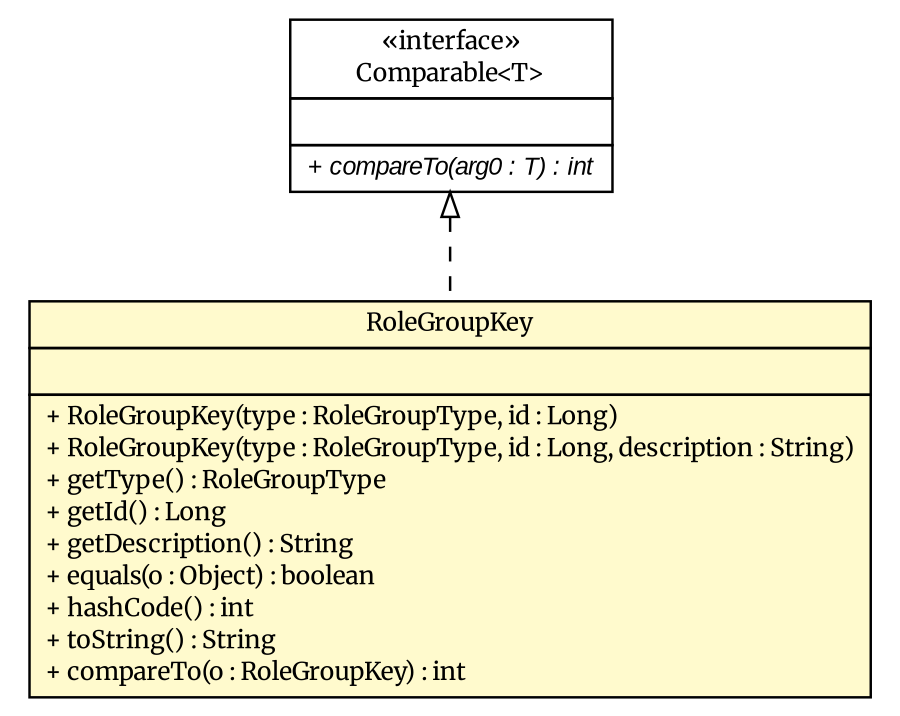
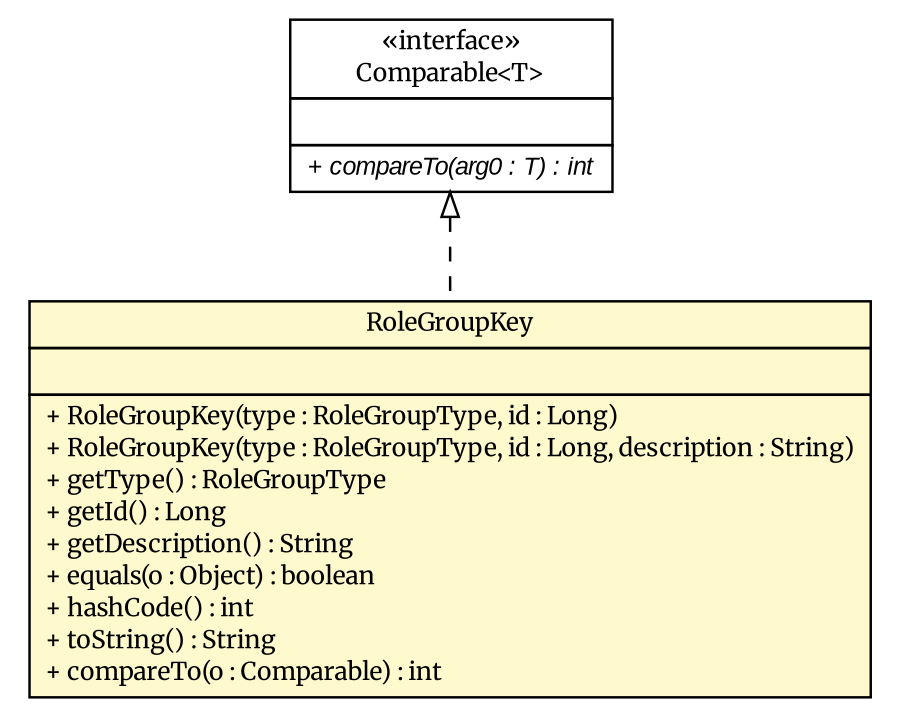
node "RoleGroupKey": text "+ compareTo(o : RoleGroupKey) : int" -> "+ compareTo(o : Comparable) : int"
